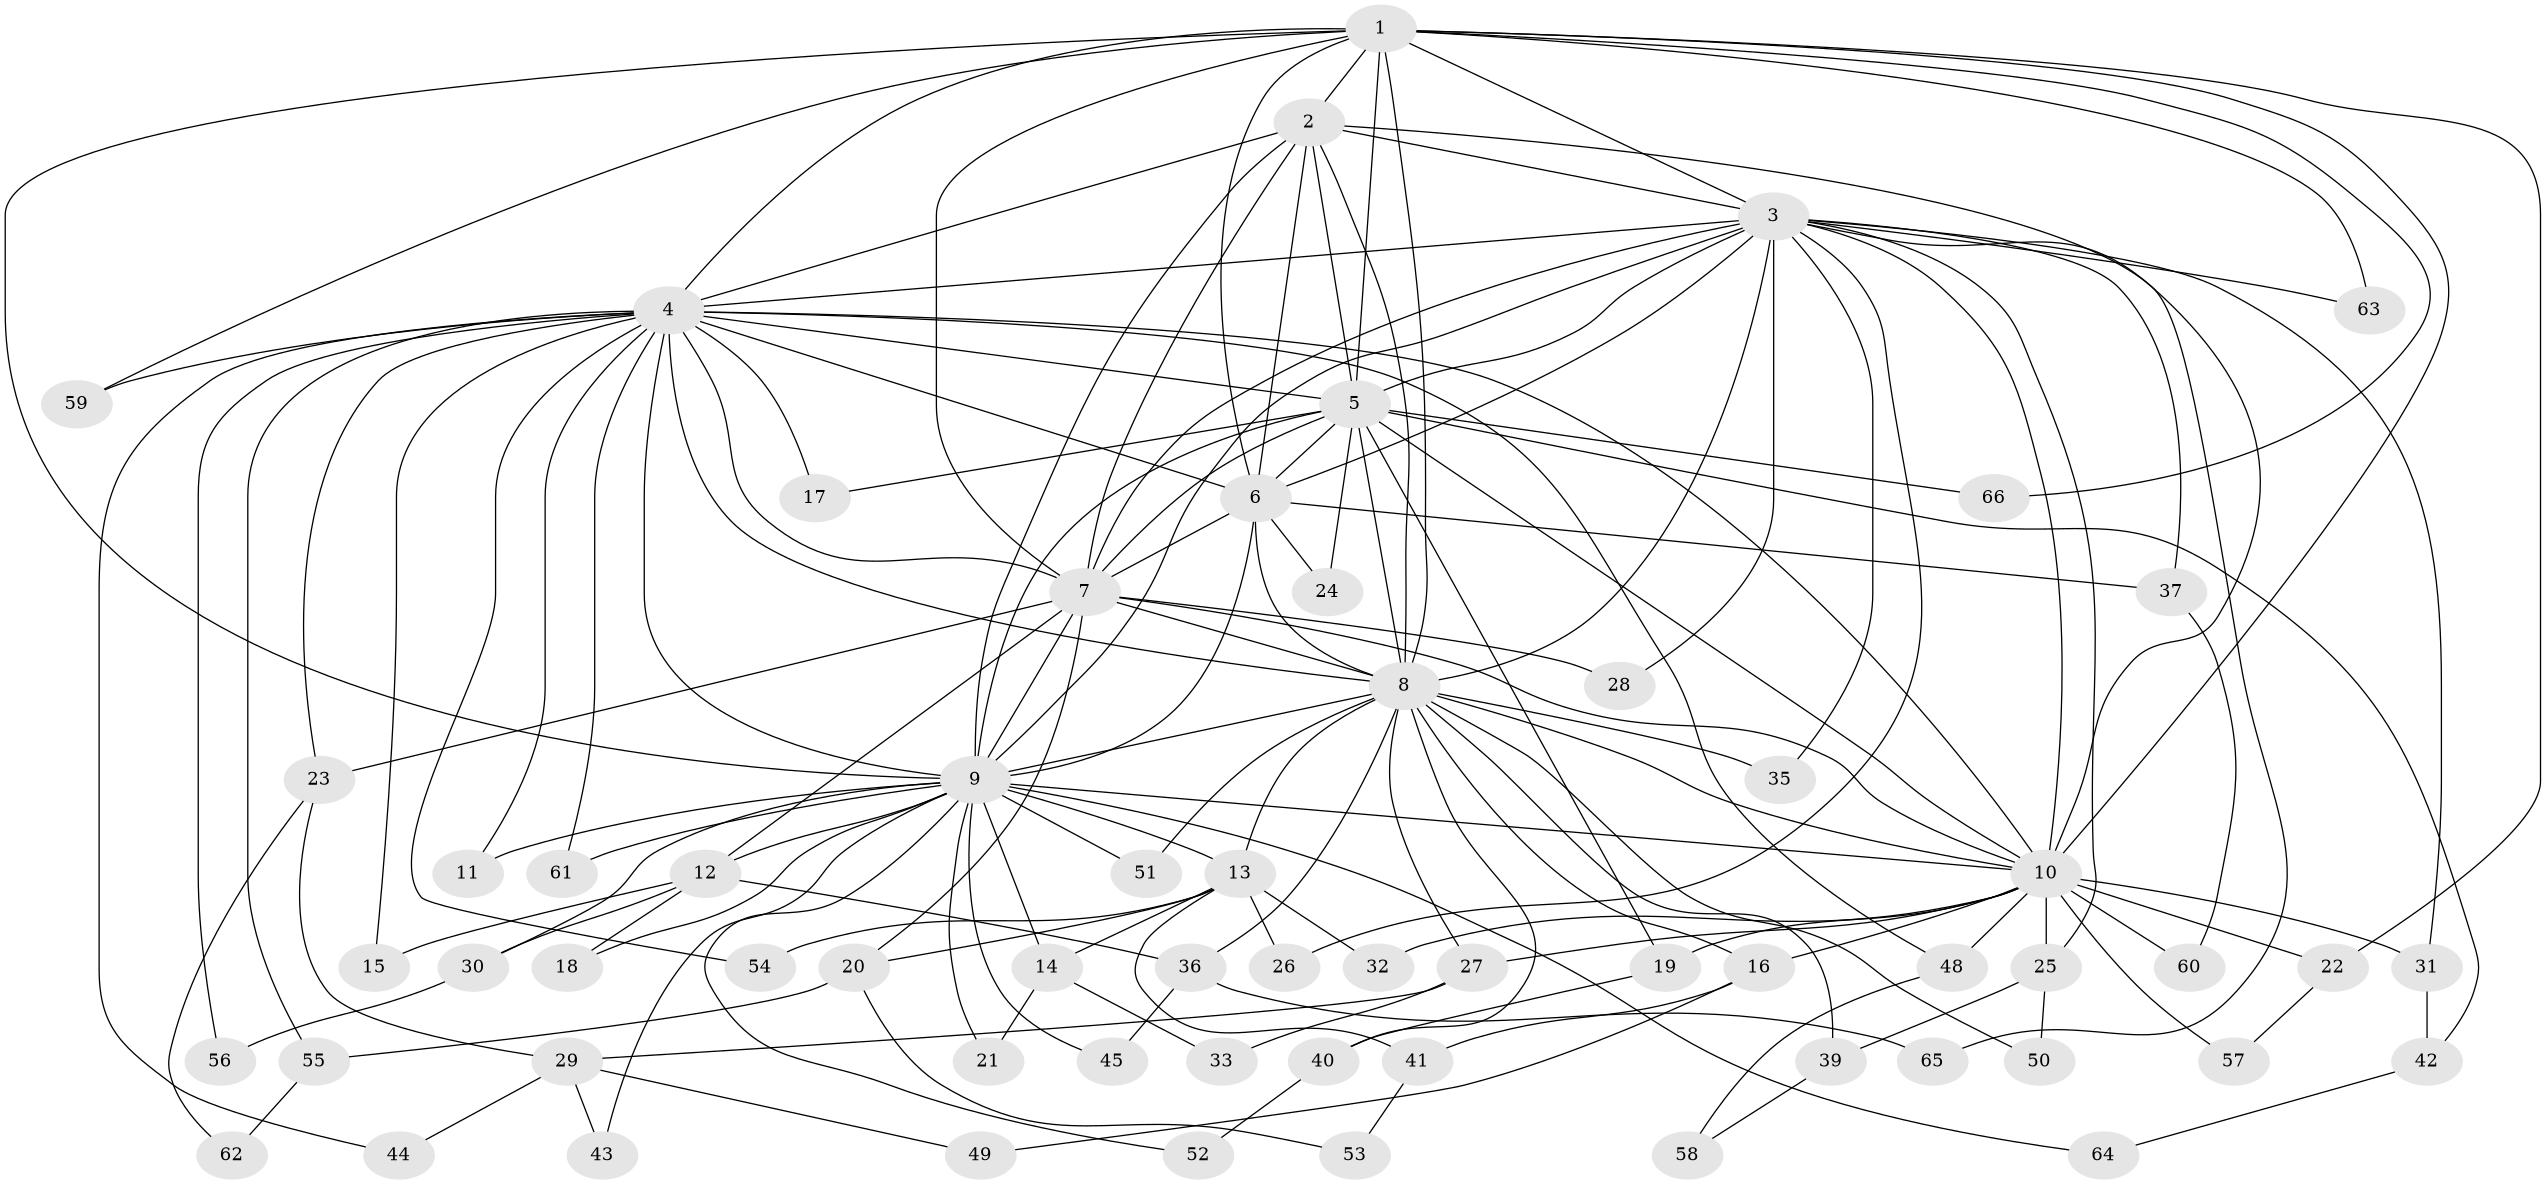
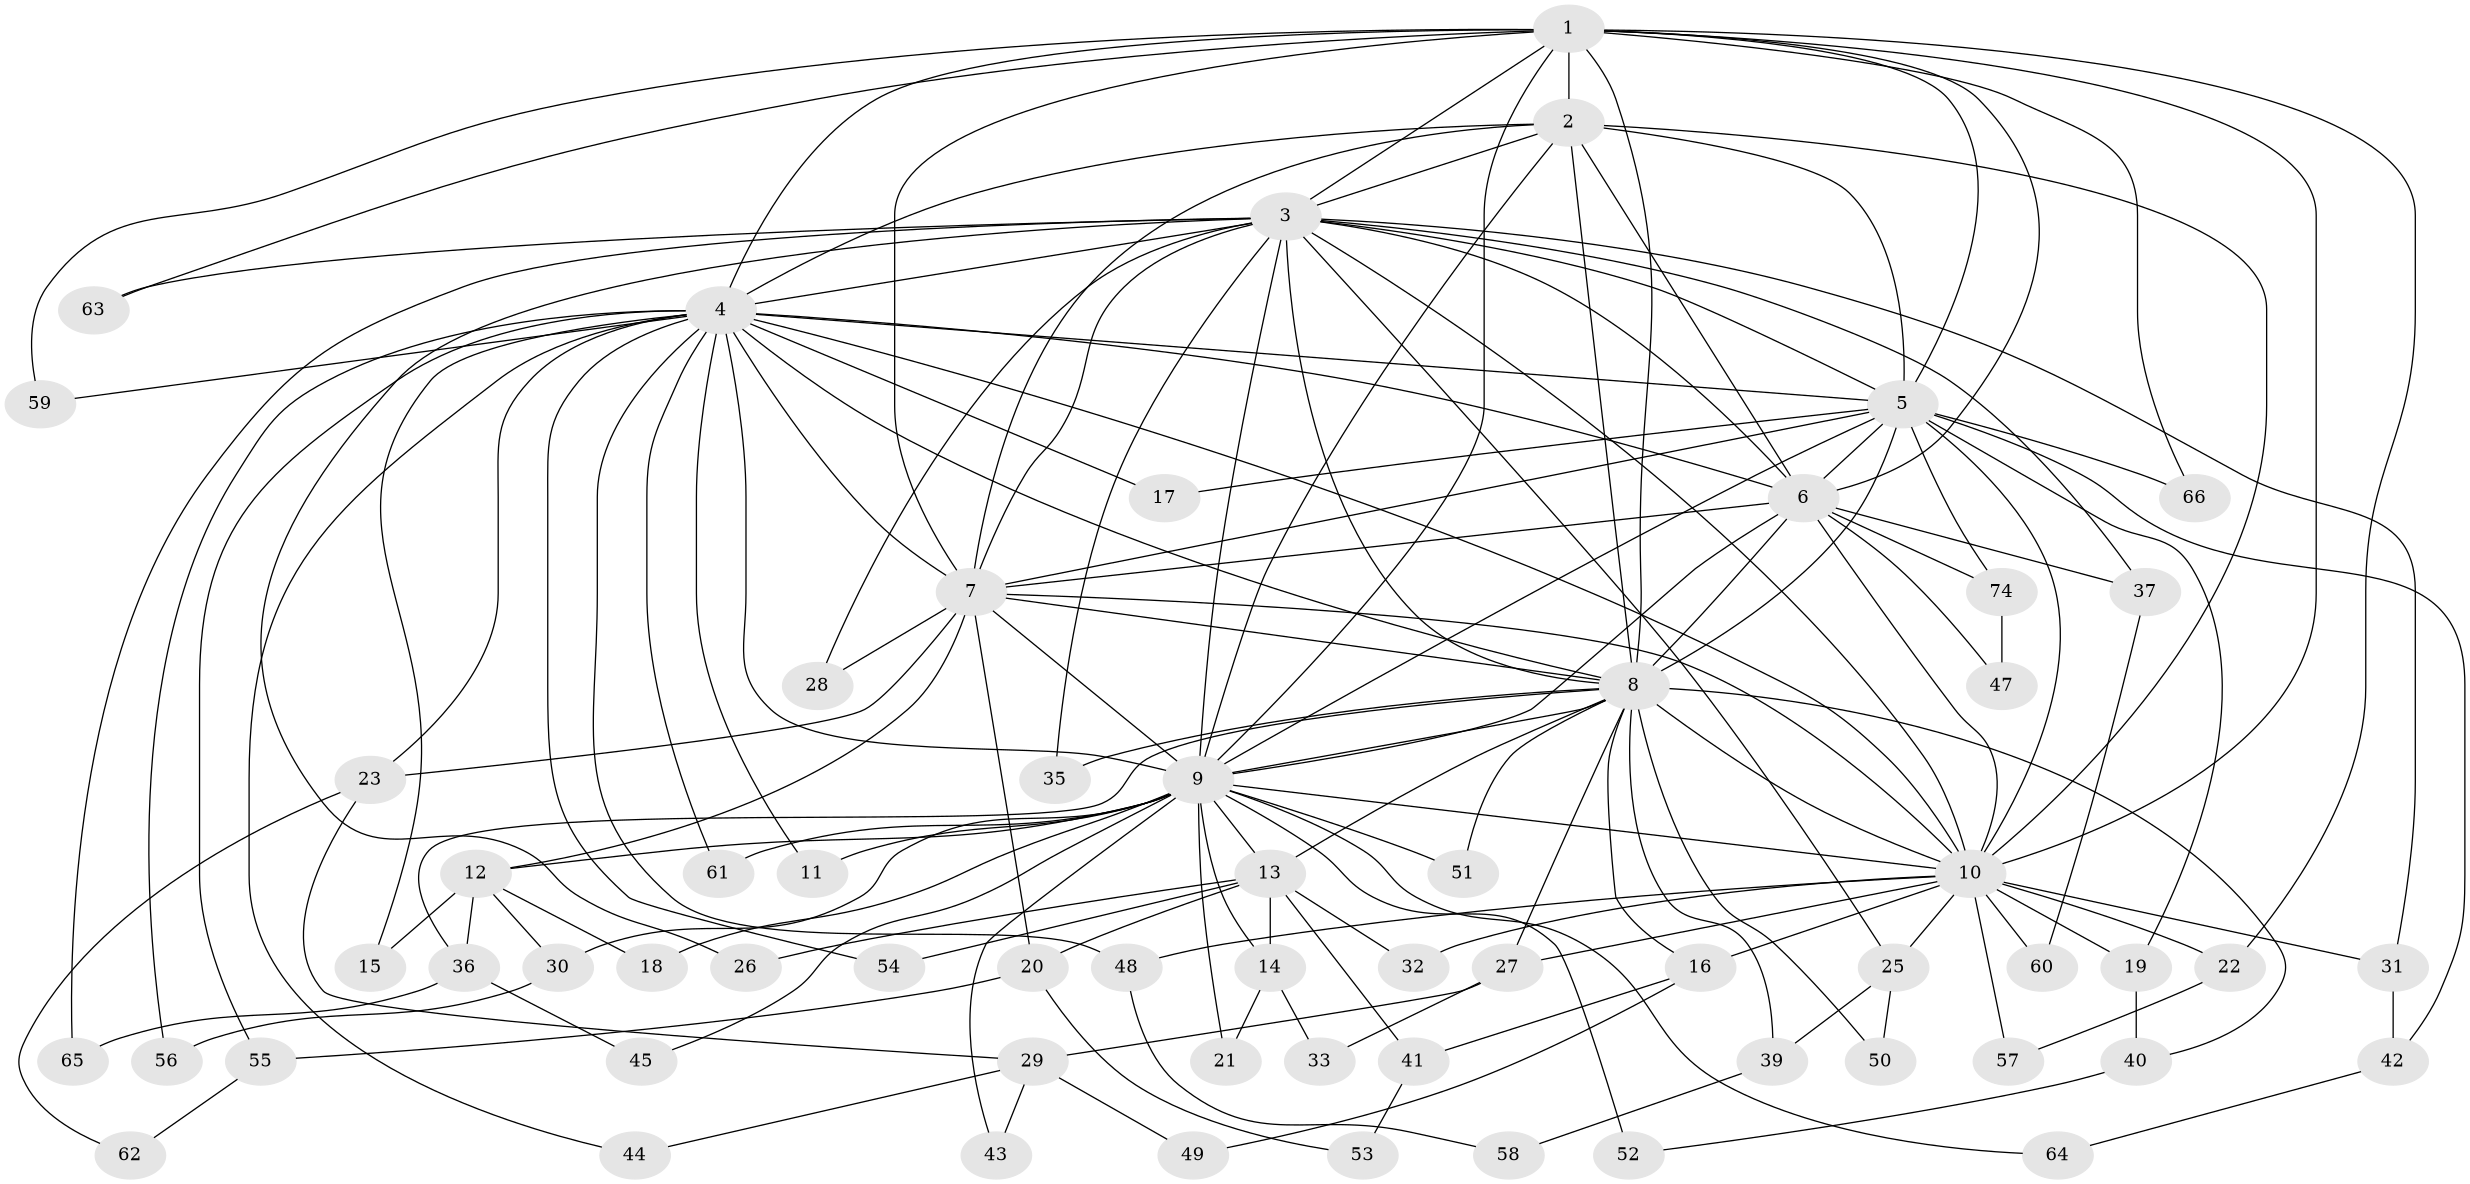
node "24": label "24" -> "74"
edge "6" -- "10": added
node "47": added
